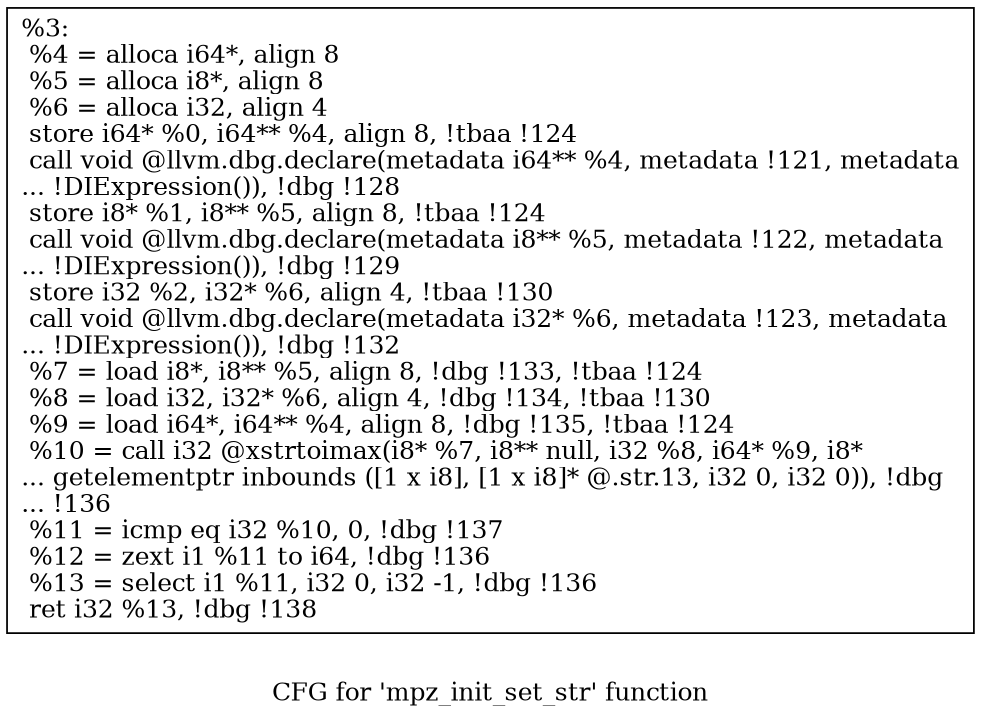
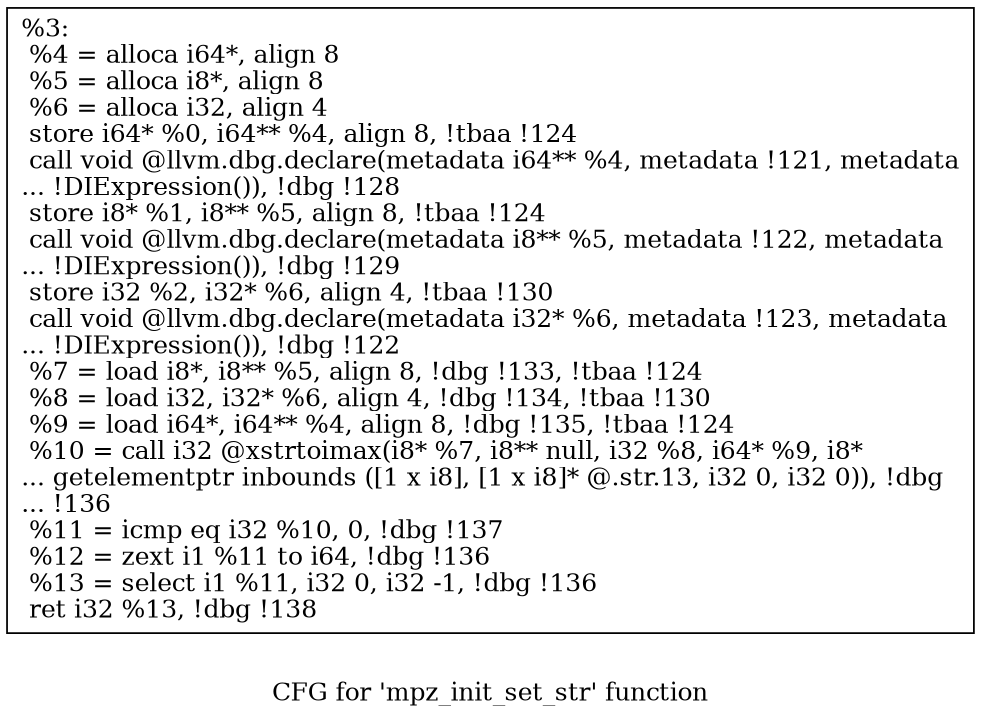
node "%3:": text "... !DIExpression()), !dbg !132" -> "... !DIExpression()), !dbg !122"
